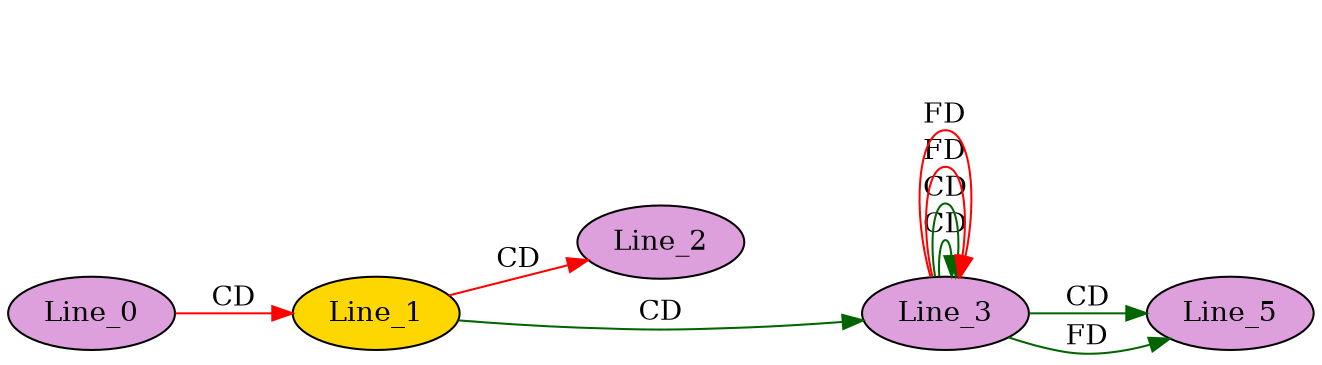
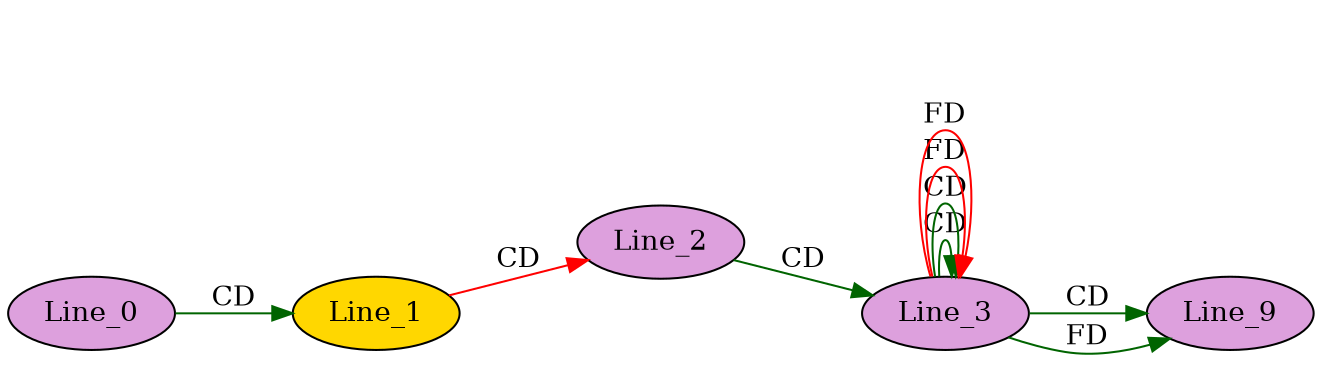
edge "Line_0" -> "Line_1": color red -> darkgreen
node "Line_5": label "Line_5" -> "Line_9"
edge "Line_1" -> "Line_3": now "Line_2" -> "Line_3"
